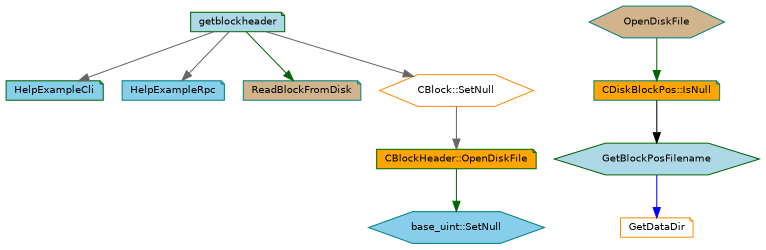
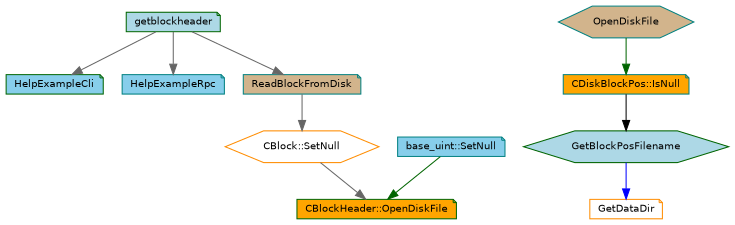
edge "getblockheader" -> "ReadBlockFromDisk": color darkgreen -> gray40
edge "getblockheader" -> "CBlock::SetNull": now "ReadBlockFromDisk" -> "CBlock::SetNull"
edge "CBlockHeader::OpenDiskFile" -> "base_uint::SetNull": reversed
node "base_uint::SetNull": shape hexagon -> note
